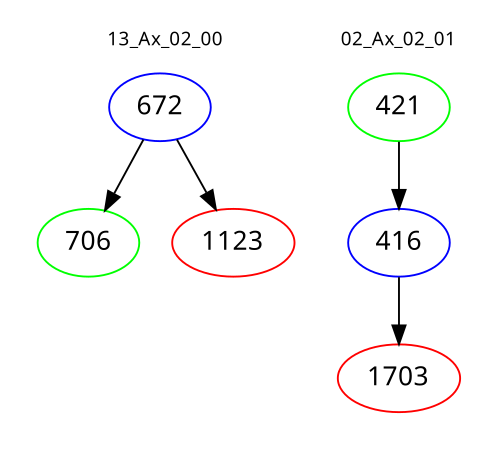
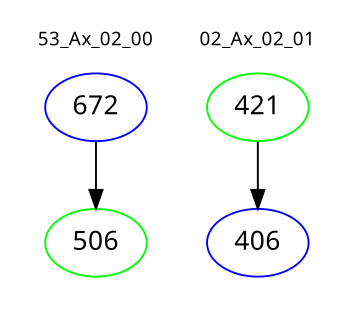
cluster "13_Ax_02_00": label "13_Ax_02_00" -> "53_Ax_02_00"
node "706": label "706" -> "506"
node "1123": removed
node "416": label "416" -> "406"
node "1703": removed
